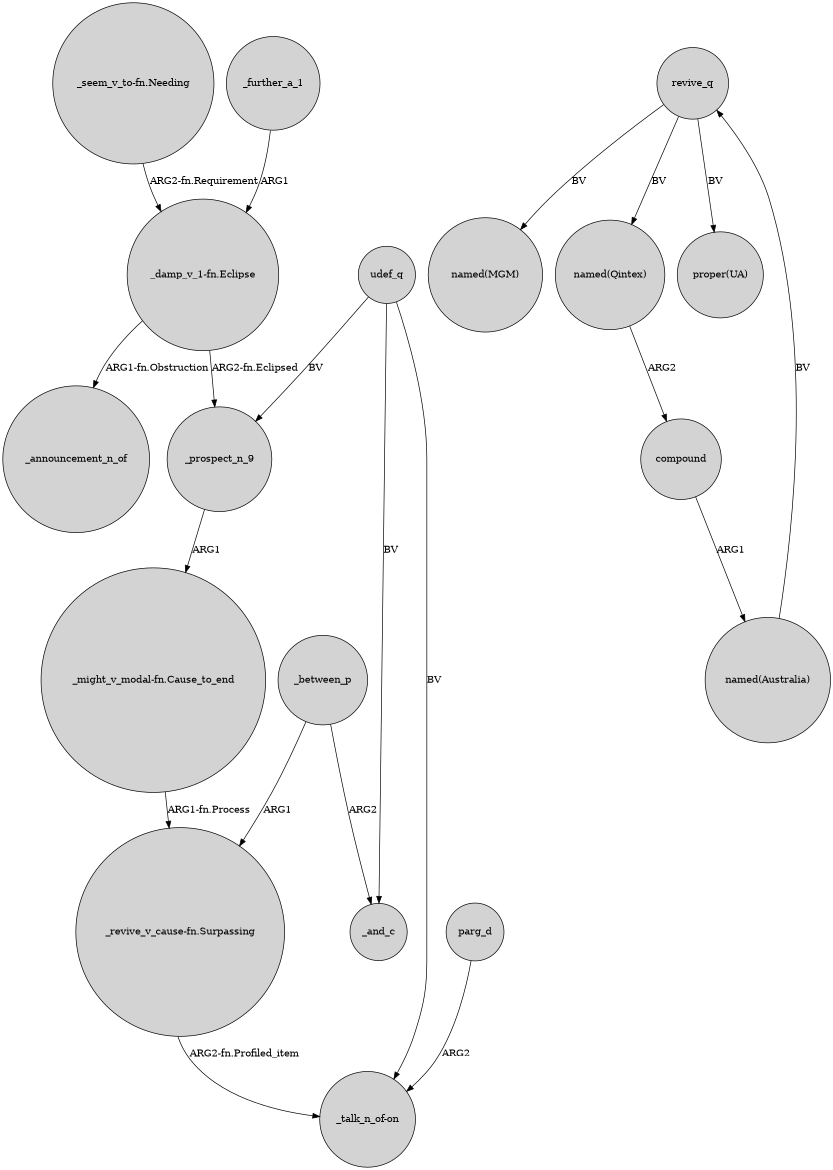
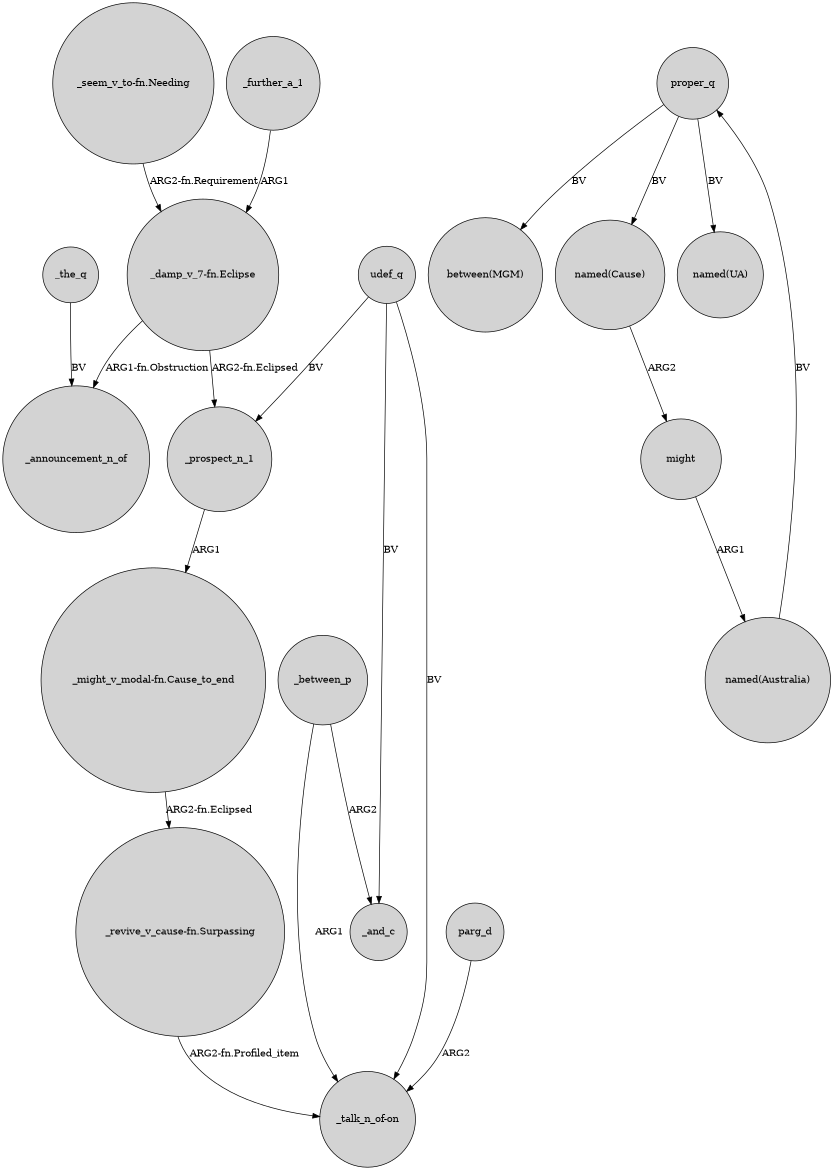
node "revive_q": label "revive_q" -> "proper_q"
node "_the_q": added
node "_damp_v_1-fn.Eclipse": label "_damp_v_1-fn.Eclipse" -> "_damp_v_7-fn.Eclipse"
node "named(MGM)": label "named(MGM)" -> "between(MGM)"
node "named(Qintex)": label "named(Qintex)" -> "named(Cause)"
node "proper(UA)": label "proper(UA)" -> "named(UA)"
node "_prospect_n_9": label "_prospect_n_9" -> "_prospect_n_1"
node "compound": label "compound" -> "might"
edge "_between_p" -> "_revive_v_cause-fn.Surpassing": now "_between_p" -> "_talk_n_of-on"
edge "_might_v_modal-fn.Cause_to_end" -> "_revive_v_cause-fn.Surpassing": label "ARG1-fn.Process" -> "ARG2-fn.Eclipsed"
